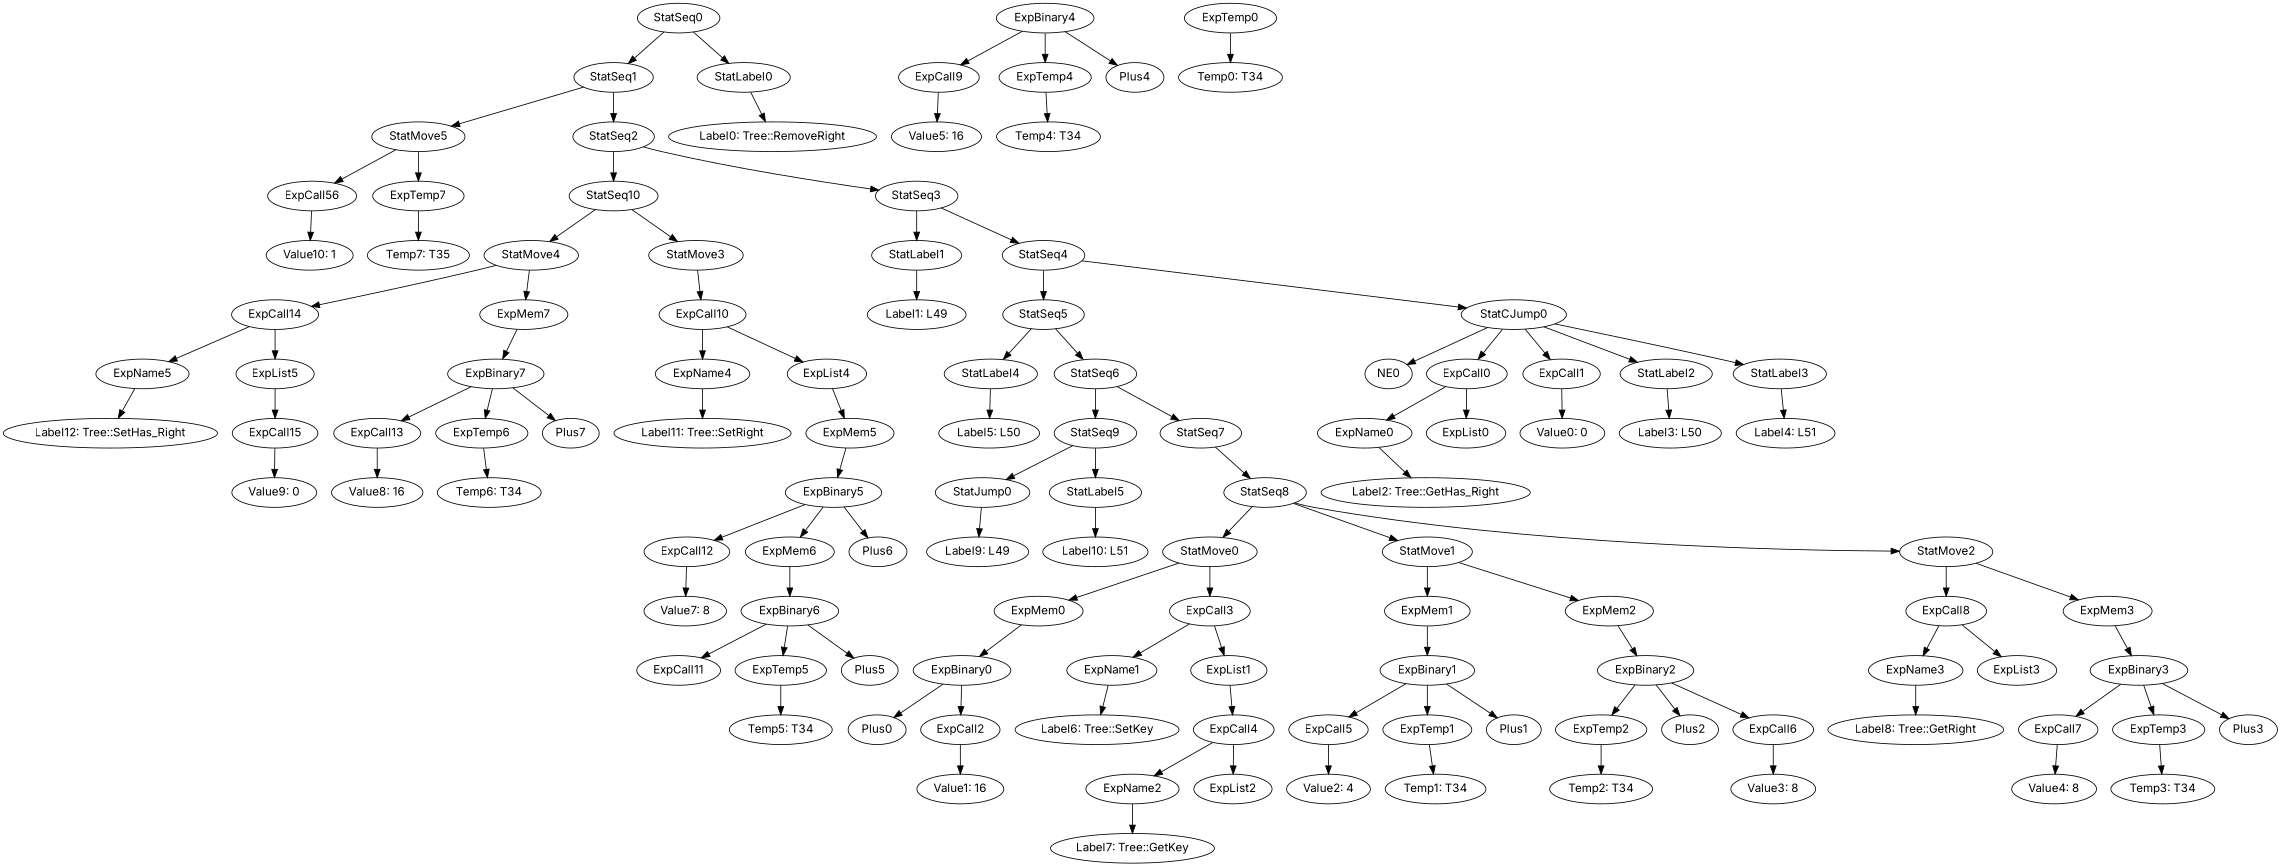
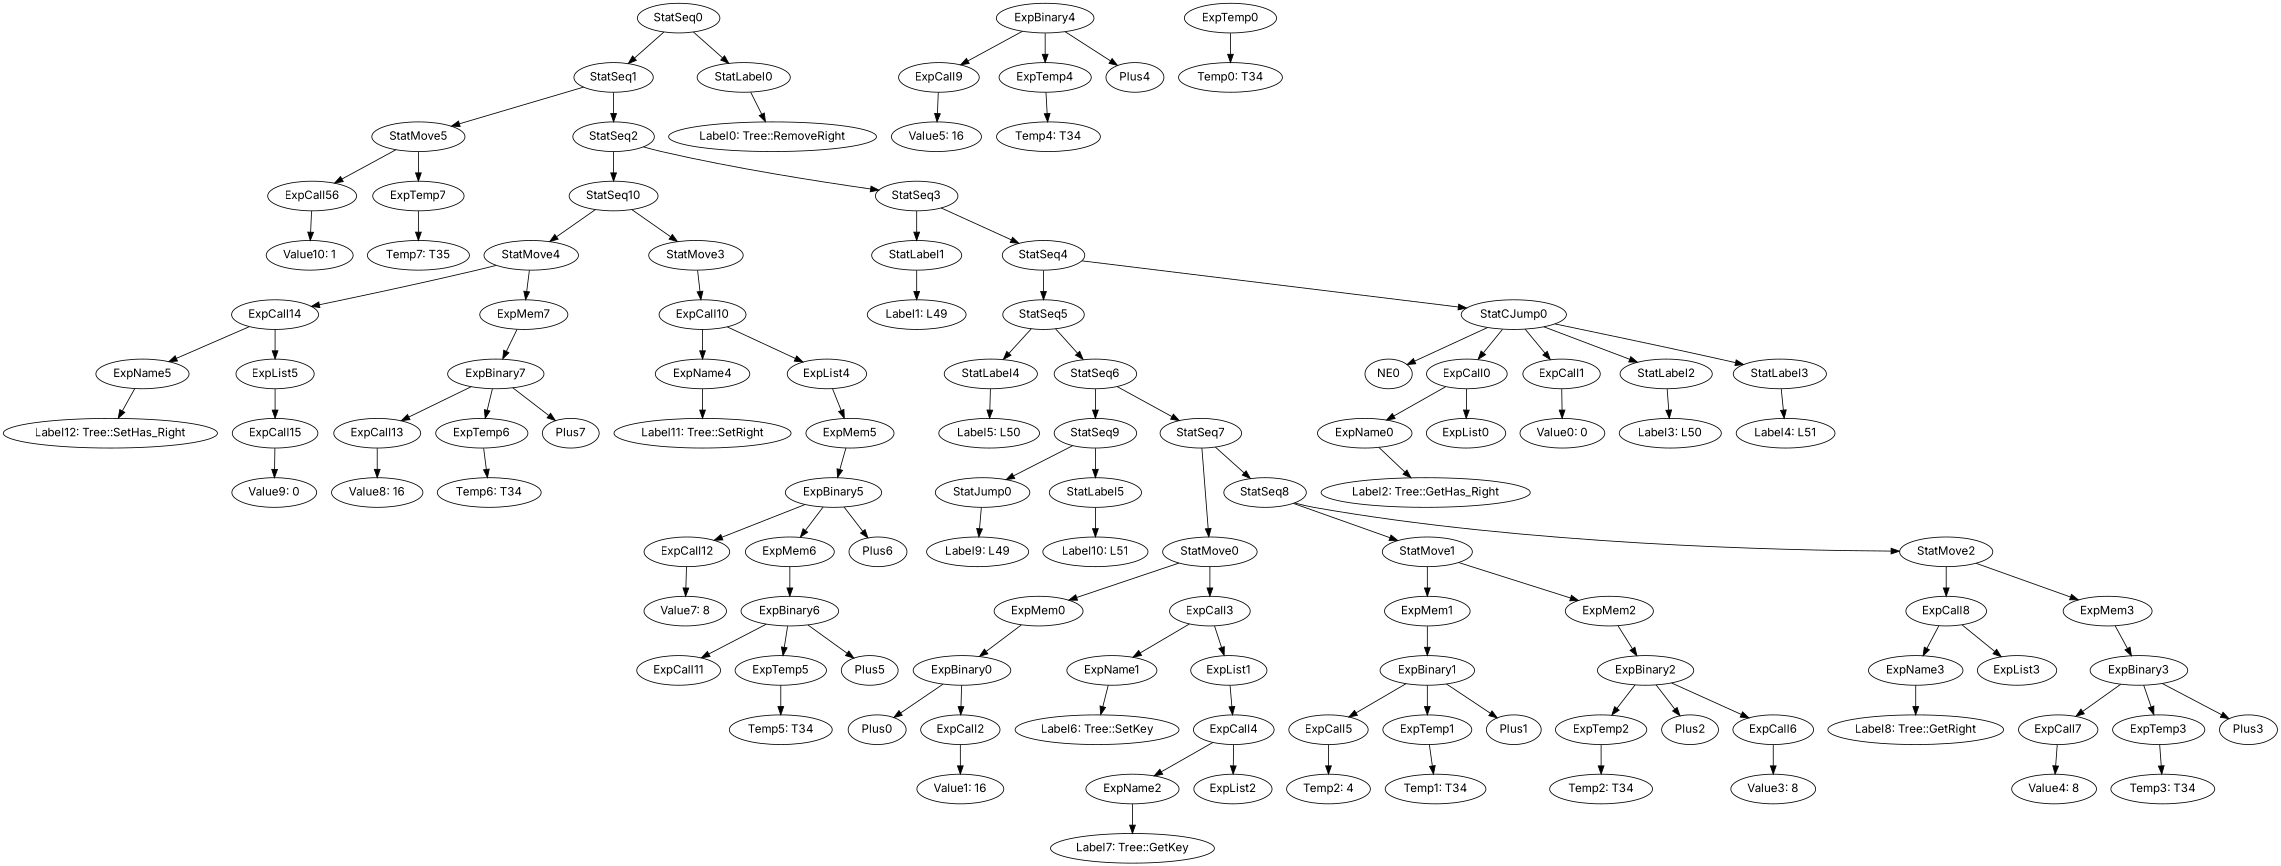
edge "StatSeq8" -> "StatMove0": now "StatSeq7" -> "StatMove0"
node "Value2: 4": label "Value2: 4" -> "Temp2: 4"
